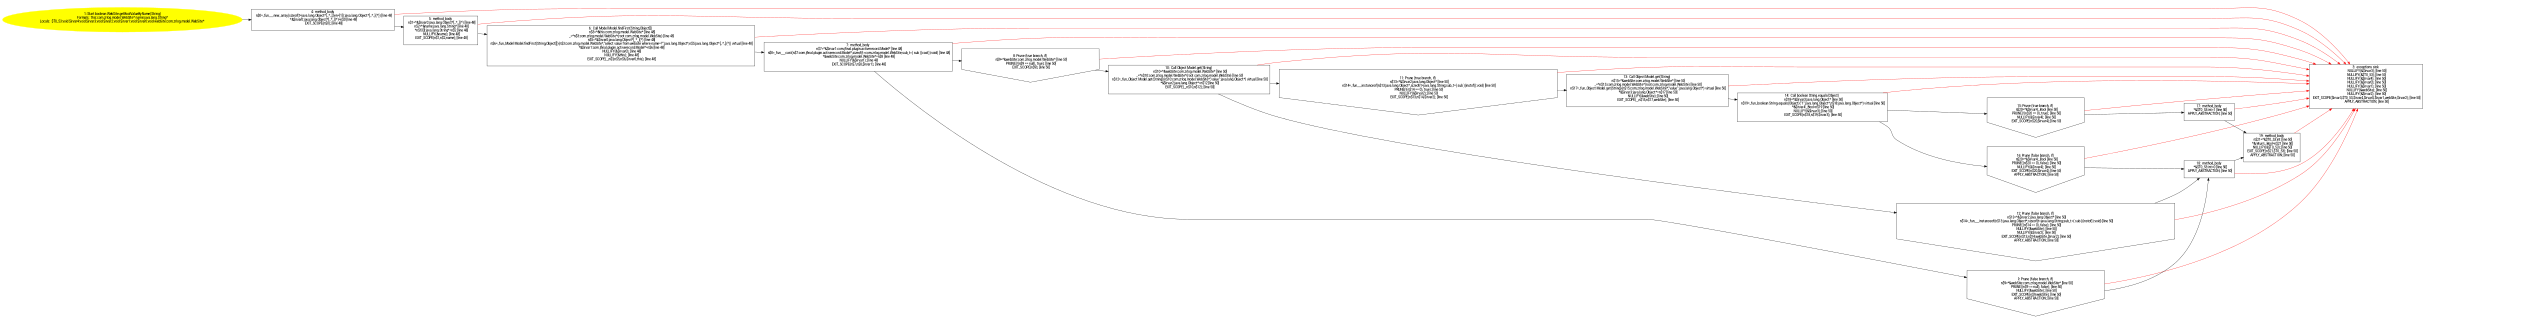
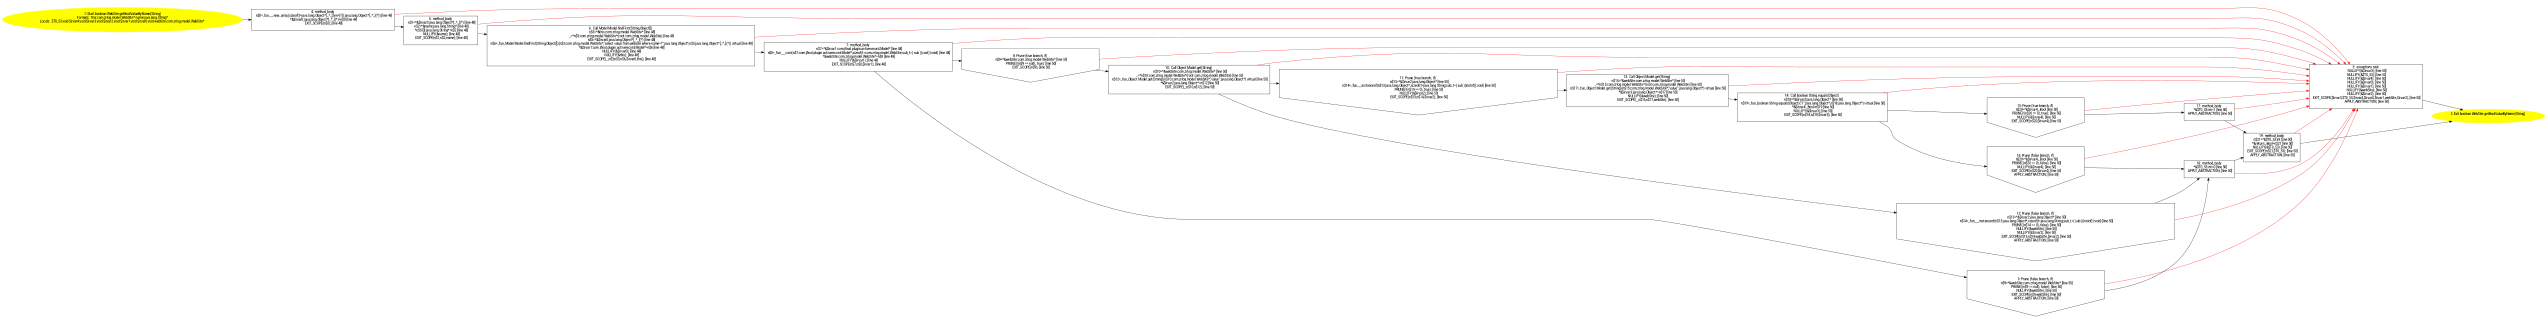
node "2: Exit boolean WebSite.getBoolValueByName(String)": added
